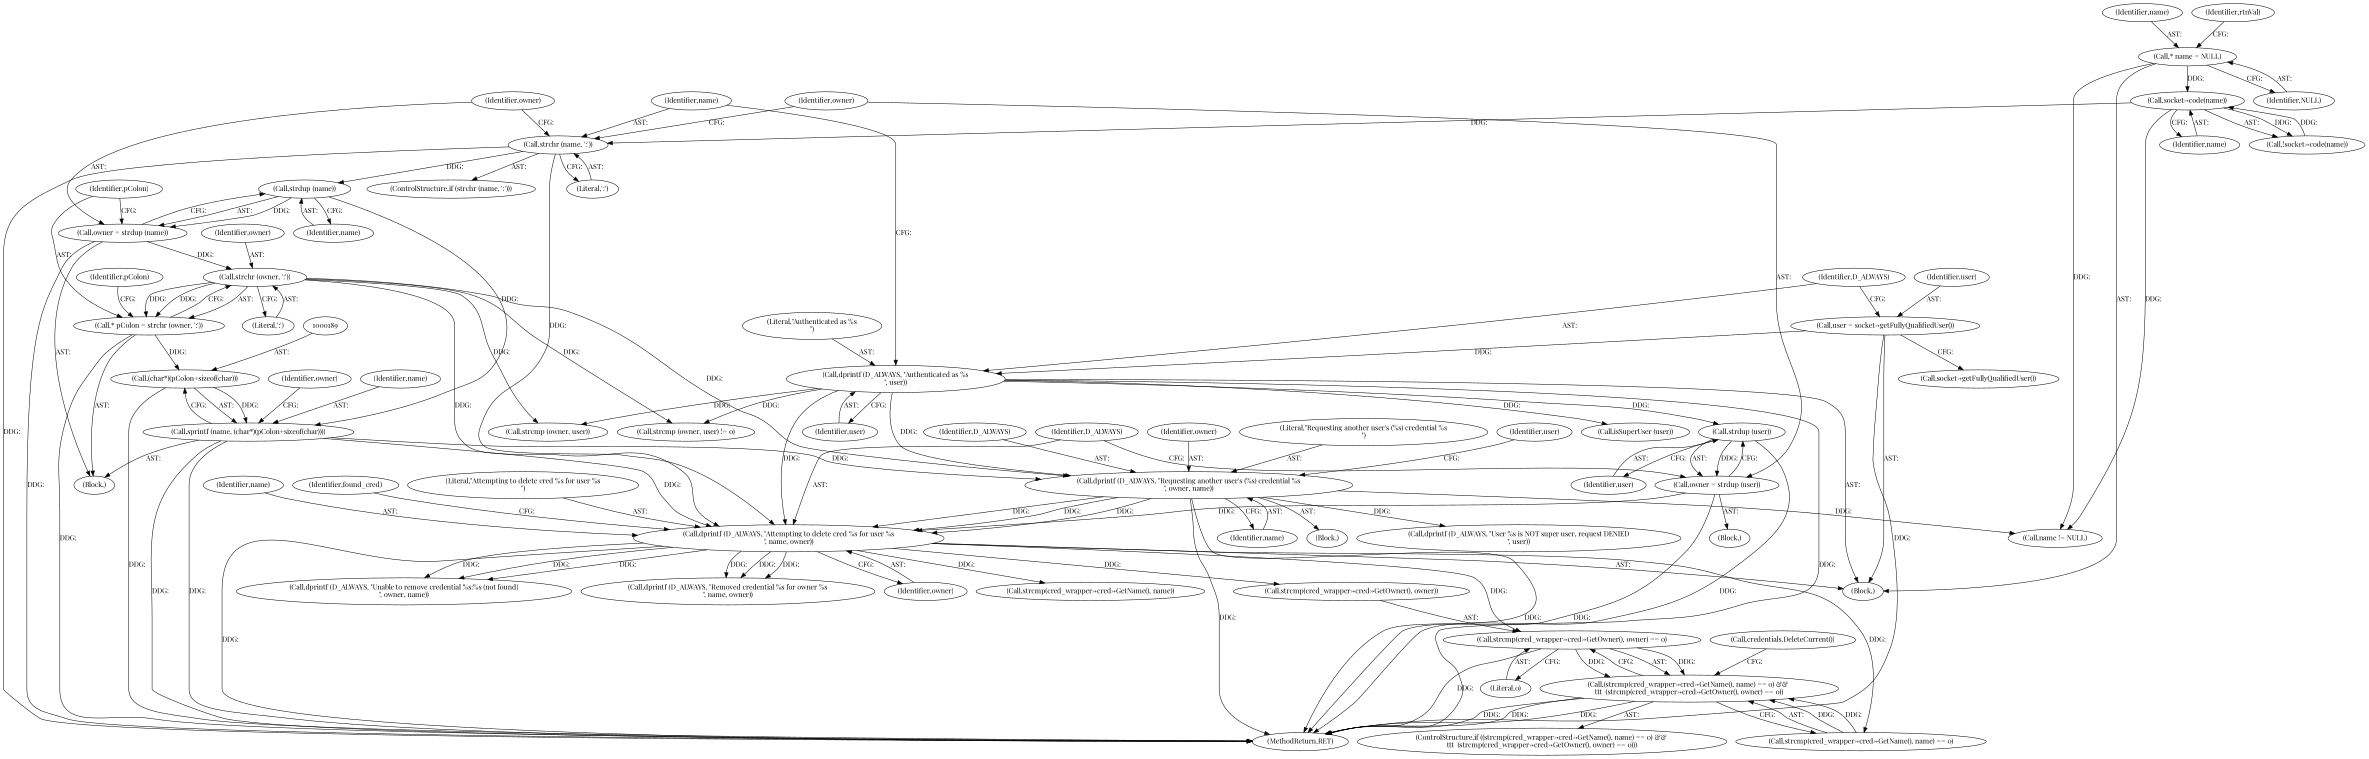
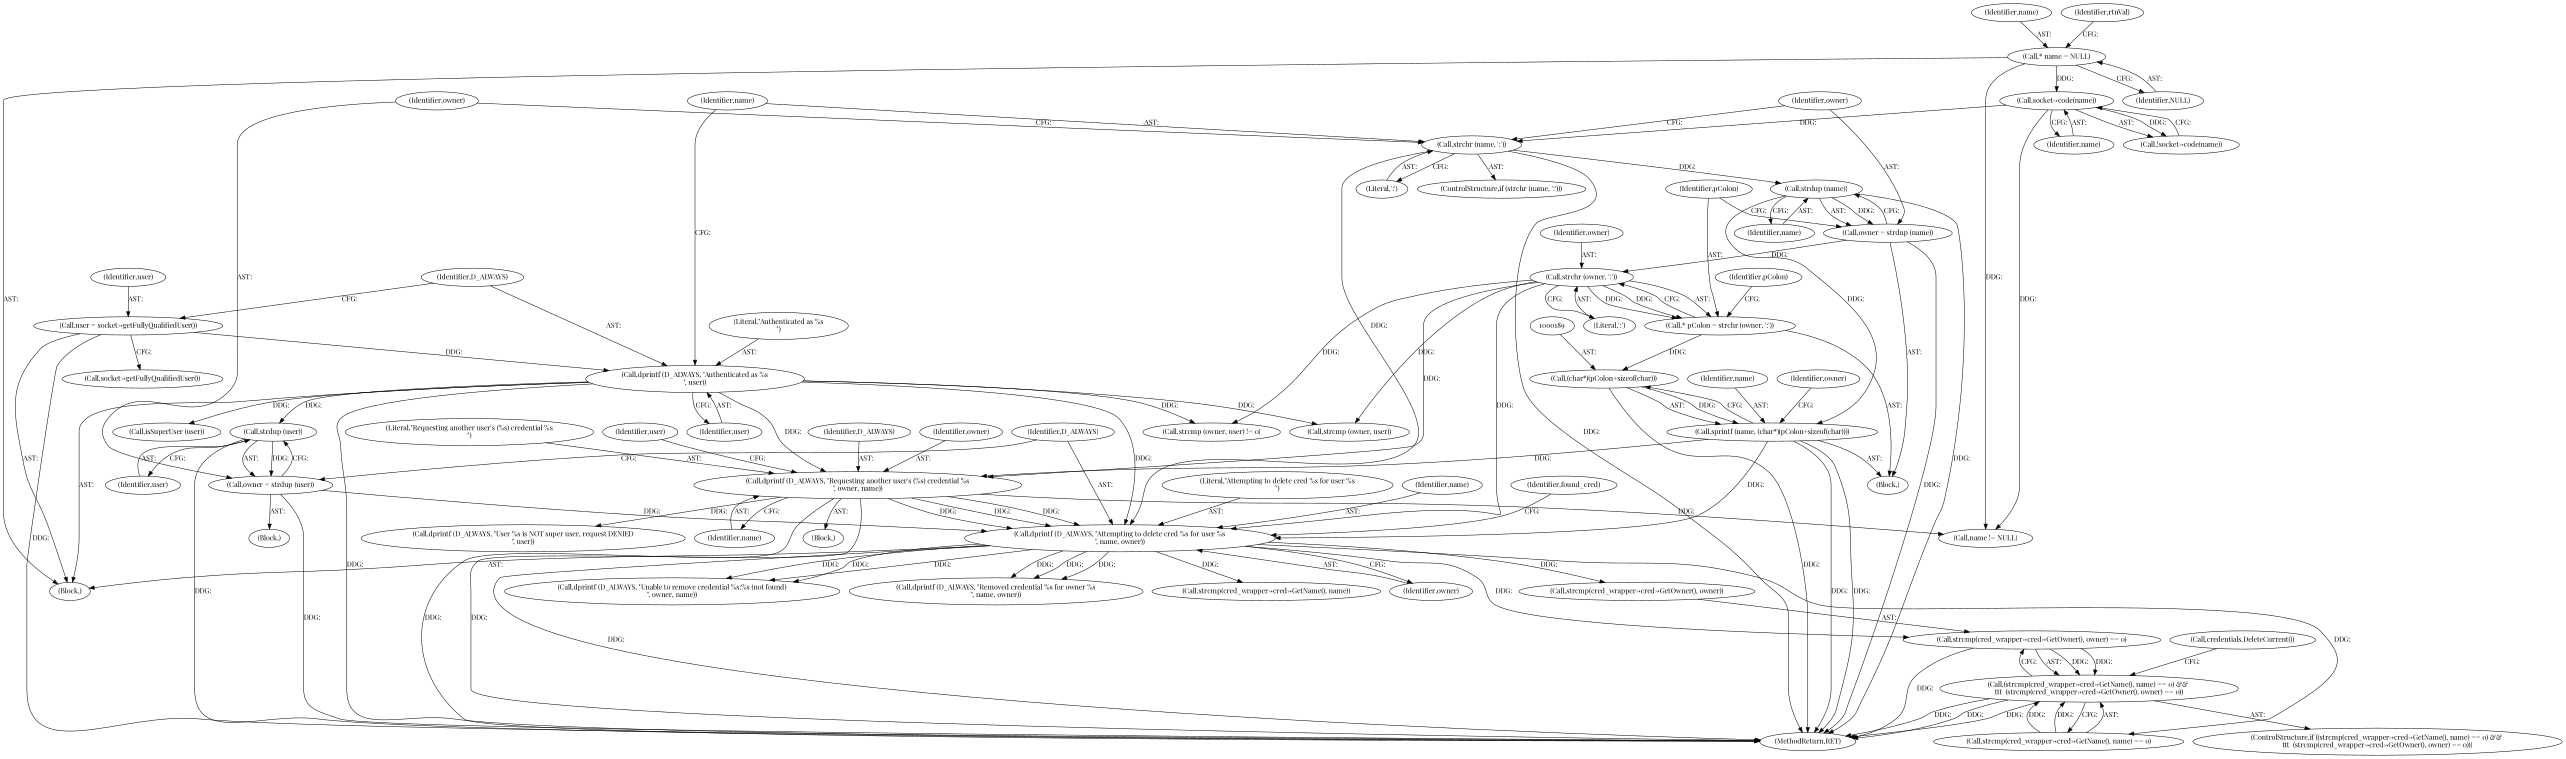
edge "(Call,!socket->code(name))" -> "(Call,socket->code(name))": label "DDG: " -> "CFG: "
node "(Literal,0)": removed
edge "(Call,* pColon = strchr (owner, ':'))" -> "(MethodReturn,RET)": now "(Call,strdup (name))" -> "(MethodReturn,RET)"
